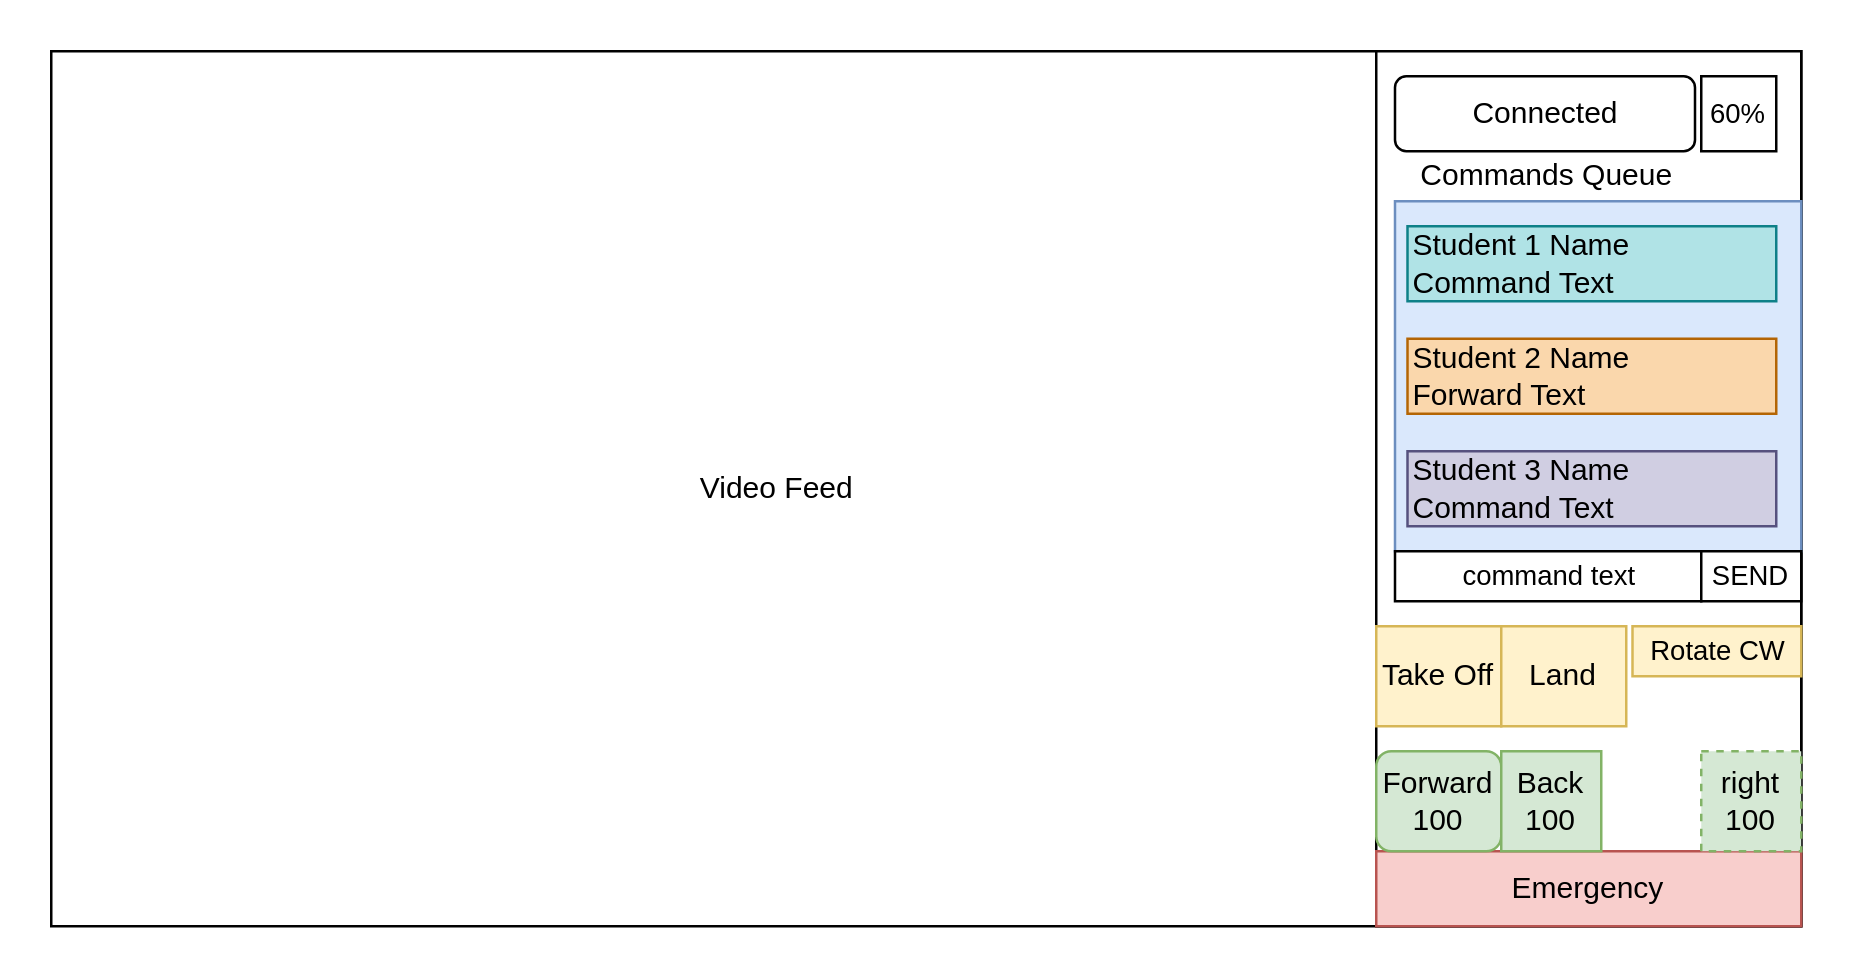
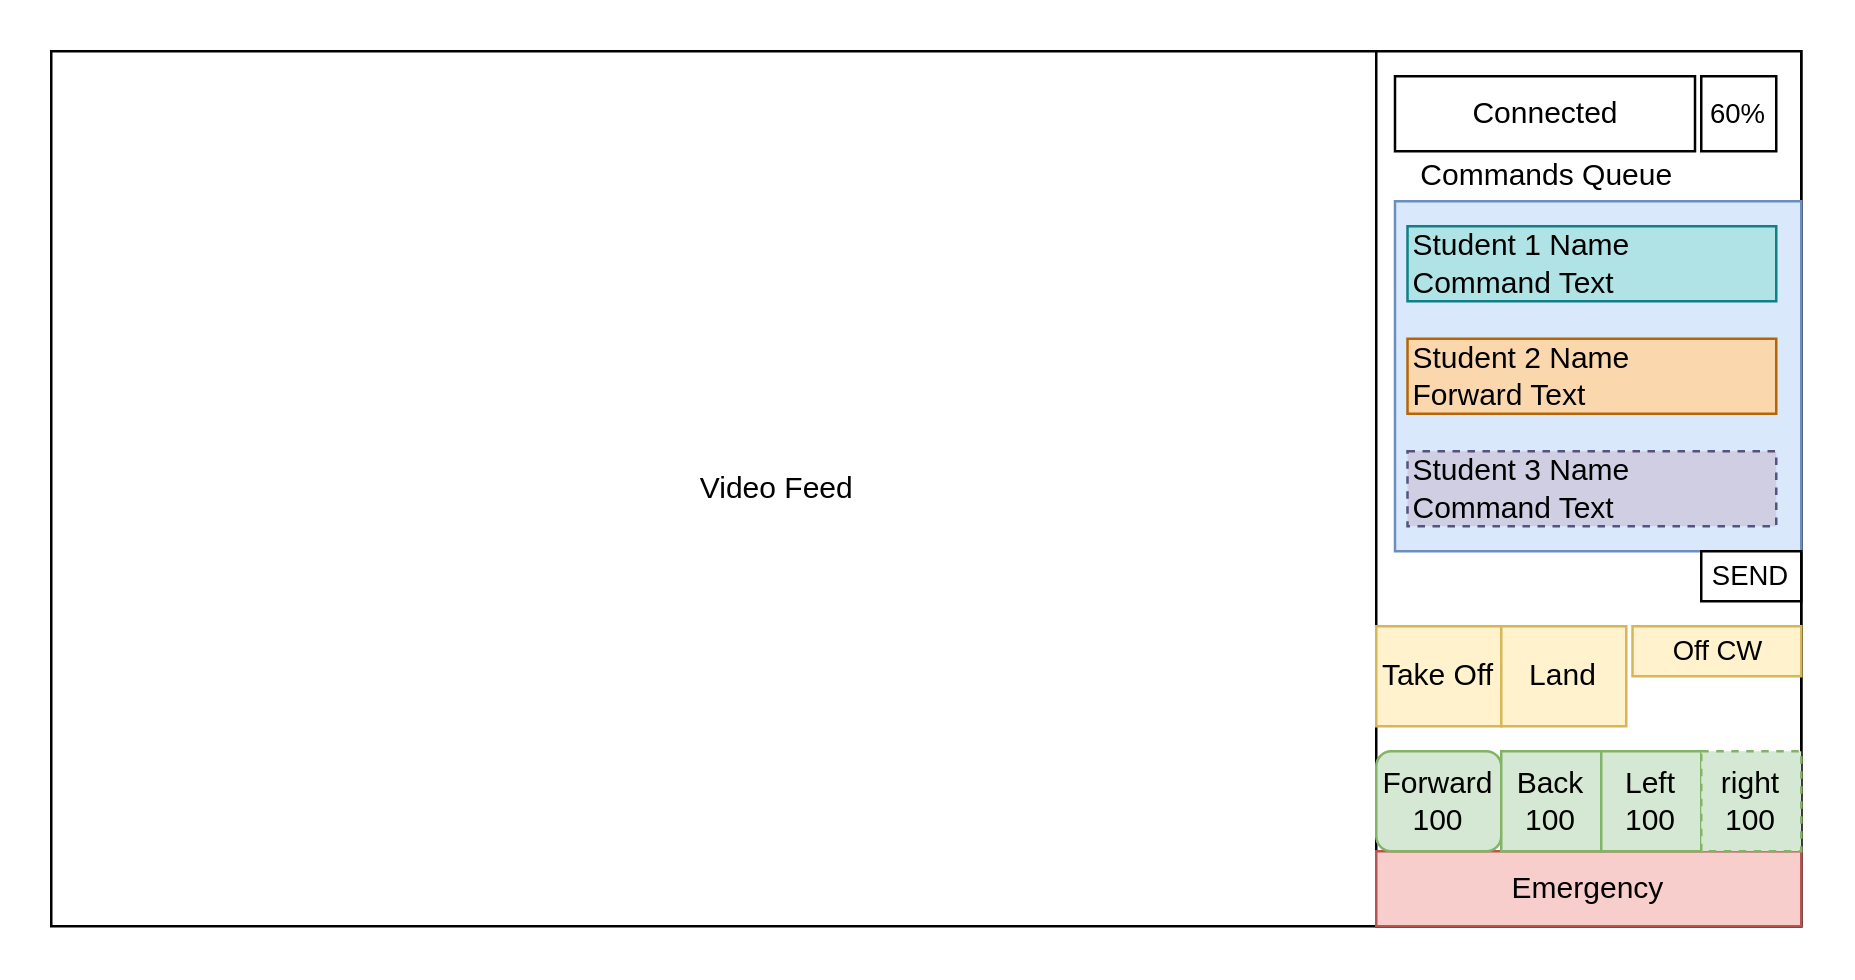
node "Connected": shape rounded rectangle -> rectangle
node "Student 3 Name Command Text": style solid -> dashed
node "command text": removed
node "Rotate CW": label "Rotate CW" -> "Off CW"
node "Left 100": added
